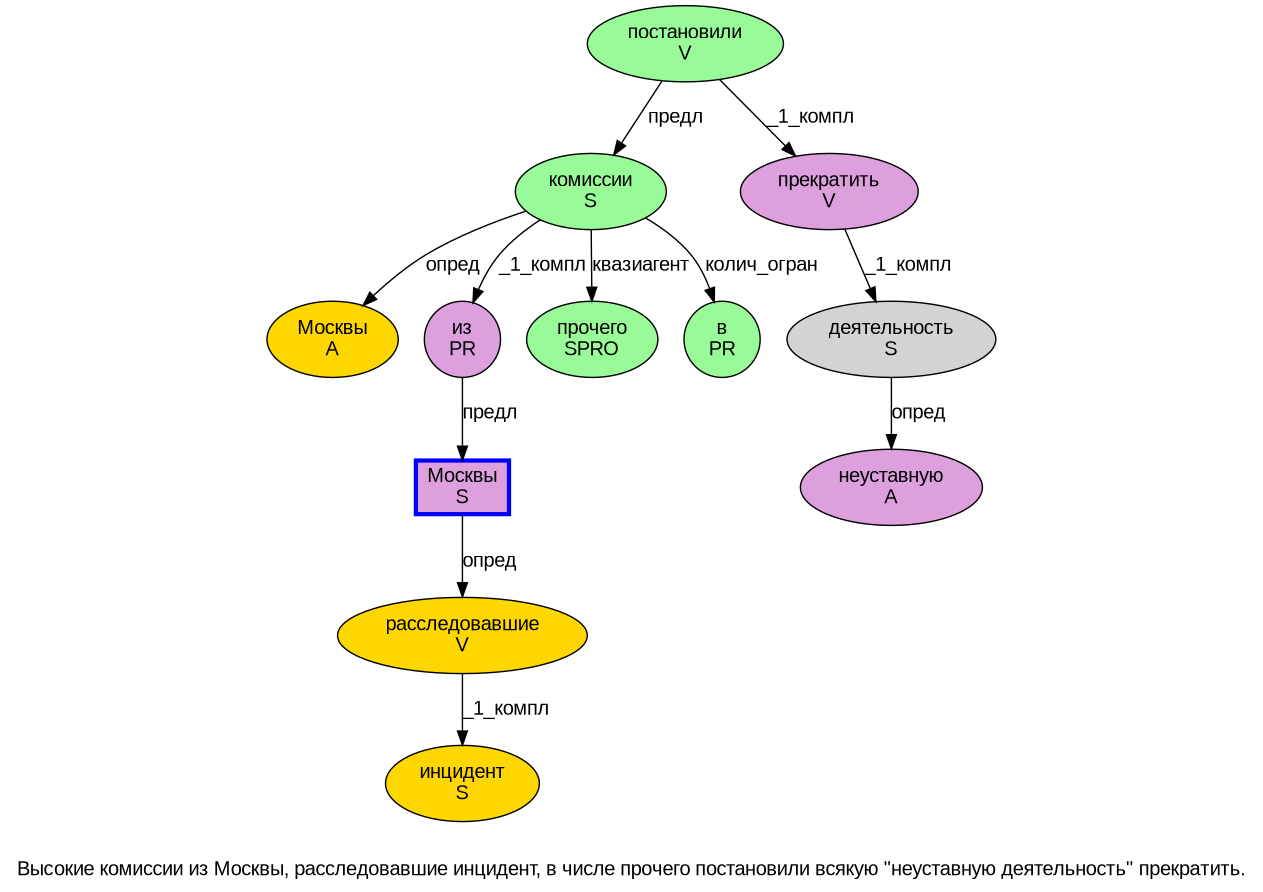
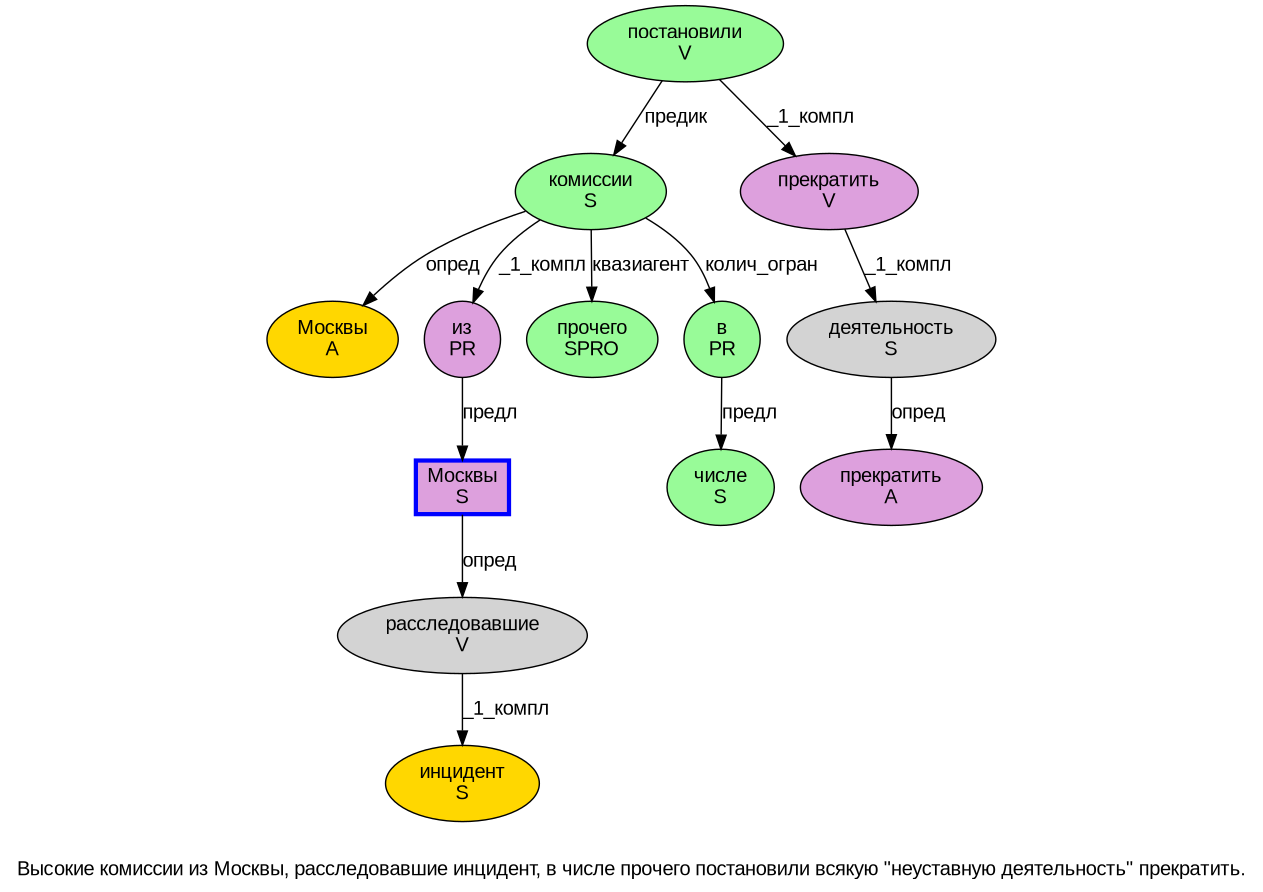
edge "постановили V" -> "комиссии S": label "предл" -> "предик"
node "числе S": added
node "неуставную A": label "неуставную A" -> "прекратить A"
node "расследовавшие V": fillcolor gold -> lightgrey
